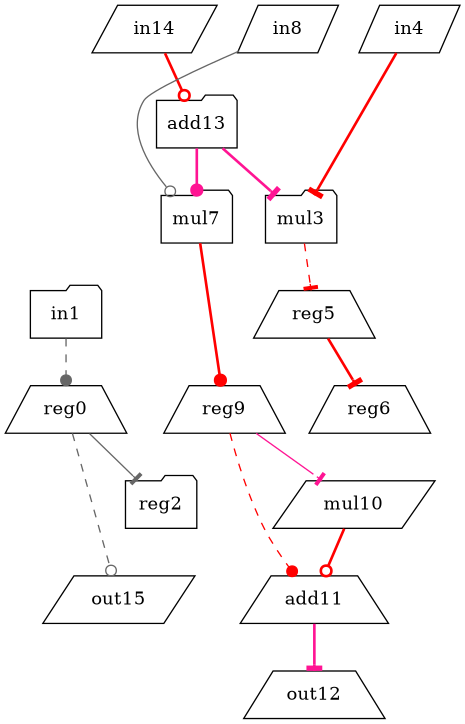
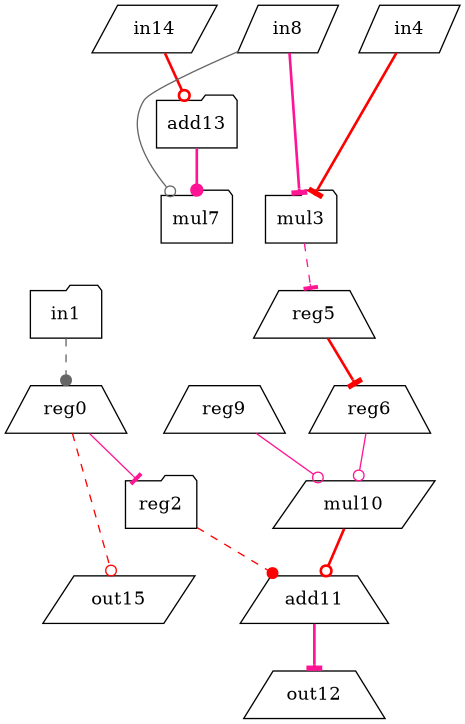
edge "add13" -> "mul3": now "in8" -> "mul3"
edge "mul3" -> "reg5": color red -> deeppink
edge "mul7" -> "reg9": removed
edge "reg6" -> "mul10": added
edge "reg9" -> "mul10": arrowhead tee -> odot
edge "reg0" -> "reg2": color gray40 -> deeppink
edge "reg0" -> "out15": color gray40 -> red
edge "reg9" -> "add11": now "reg2" -> "add11"
